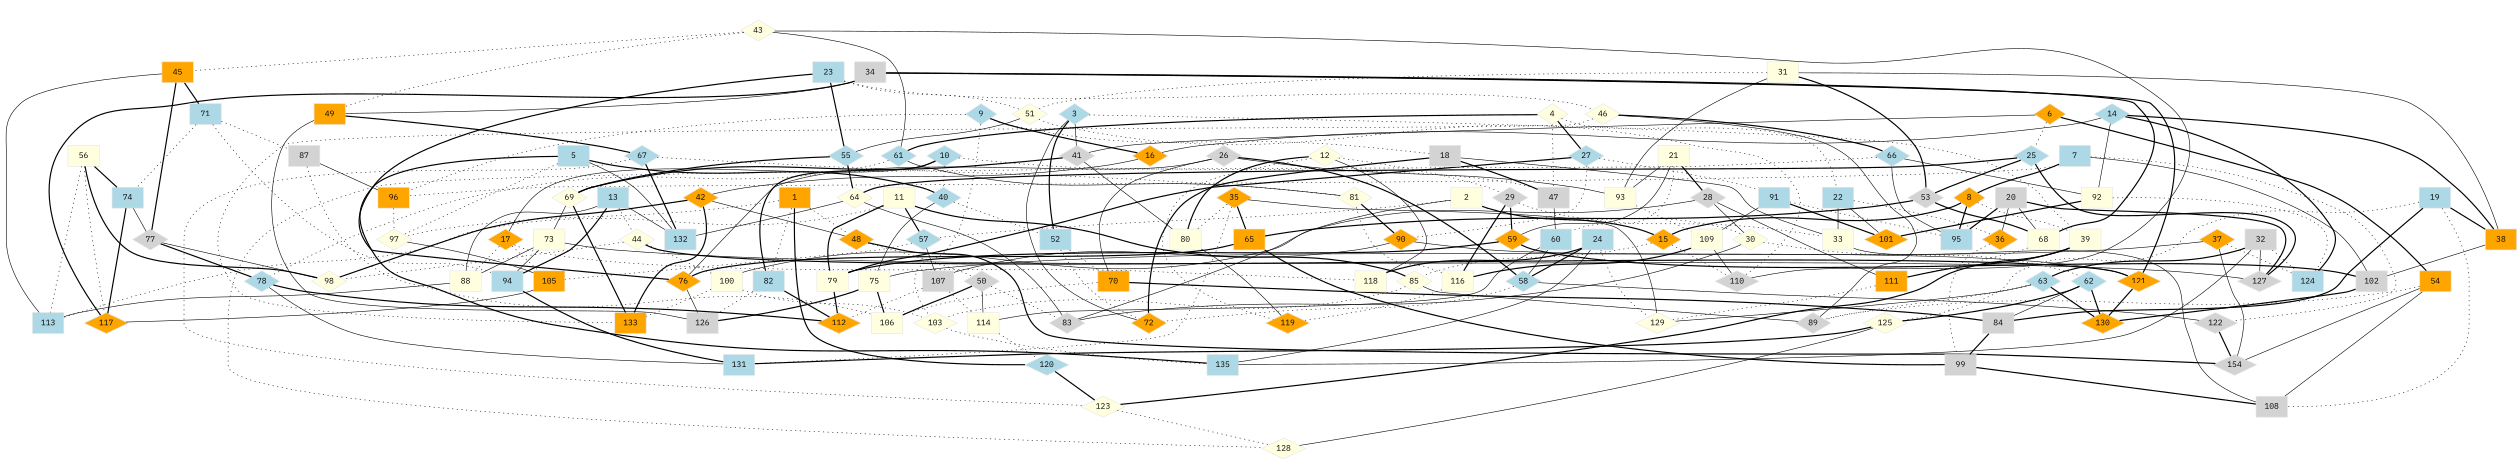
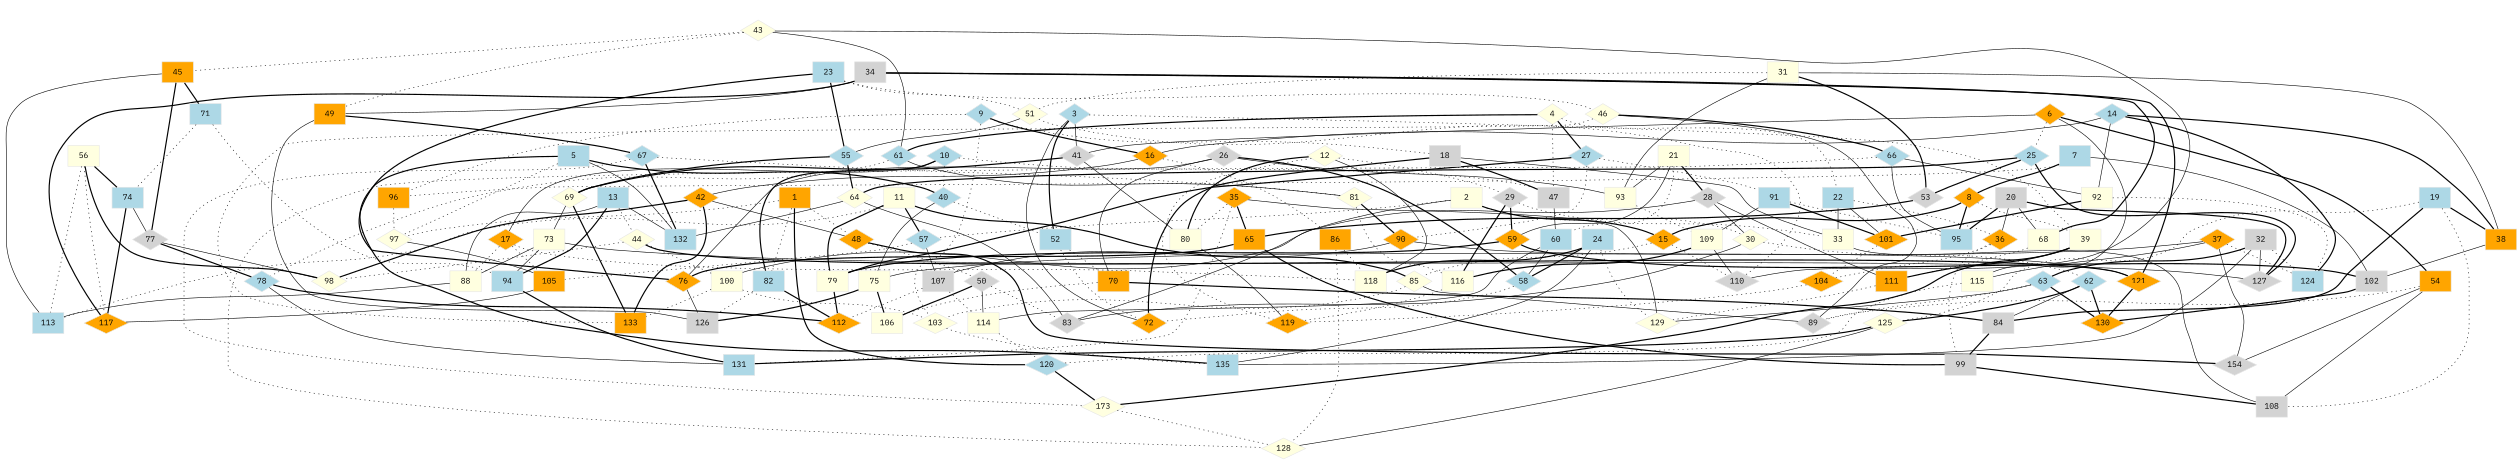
node "87": removed
edge "53" -- "68": removed
node "86": added
node "104": added
node "115": added
node "122": removed
node "123": label "123" -> "173"
